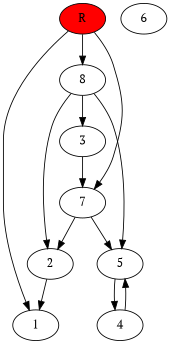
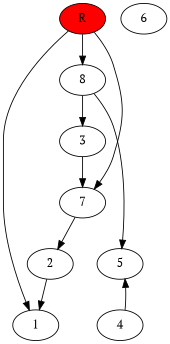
edge "8" -> "2": removed
edge "7" -> "5": removed
edge "5" -> "4": removed
